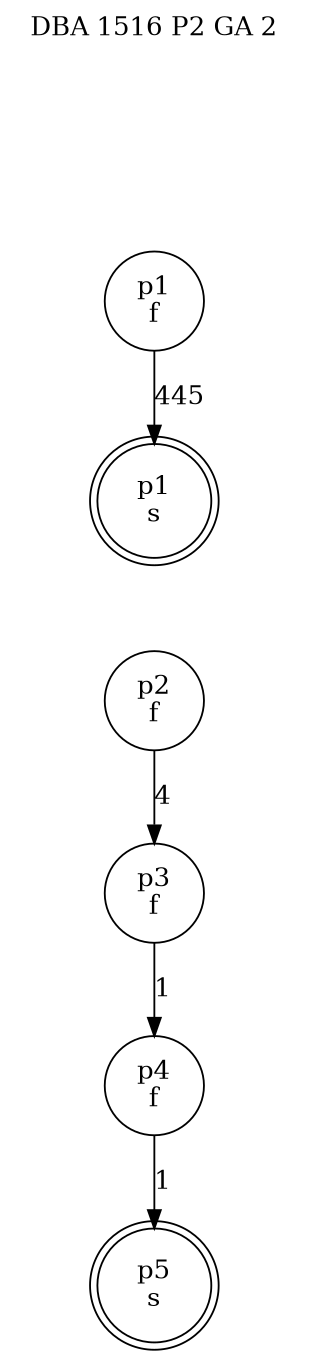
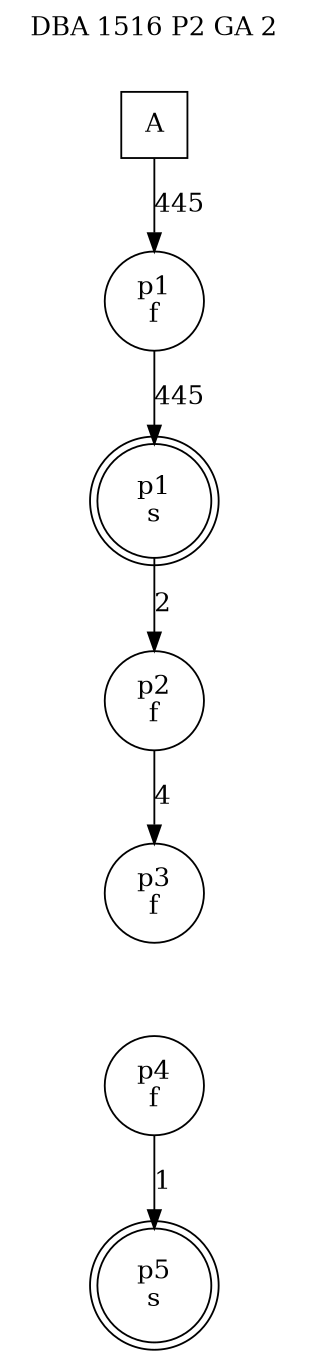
node "A": added
edge "p1 s" -> "p2 f": added, label "2"
edge "p3 f" -> "p4 f": removed, label "1"
